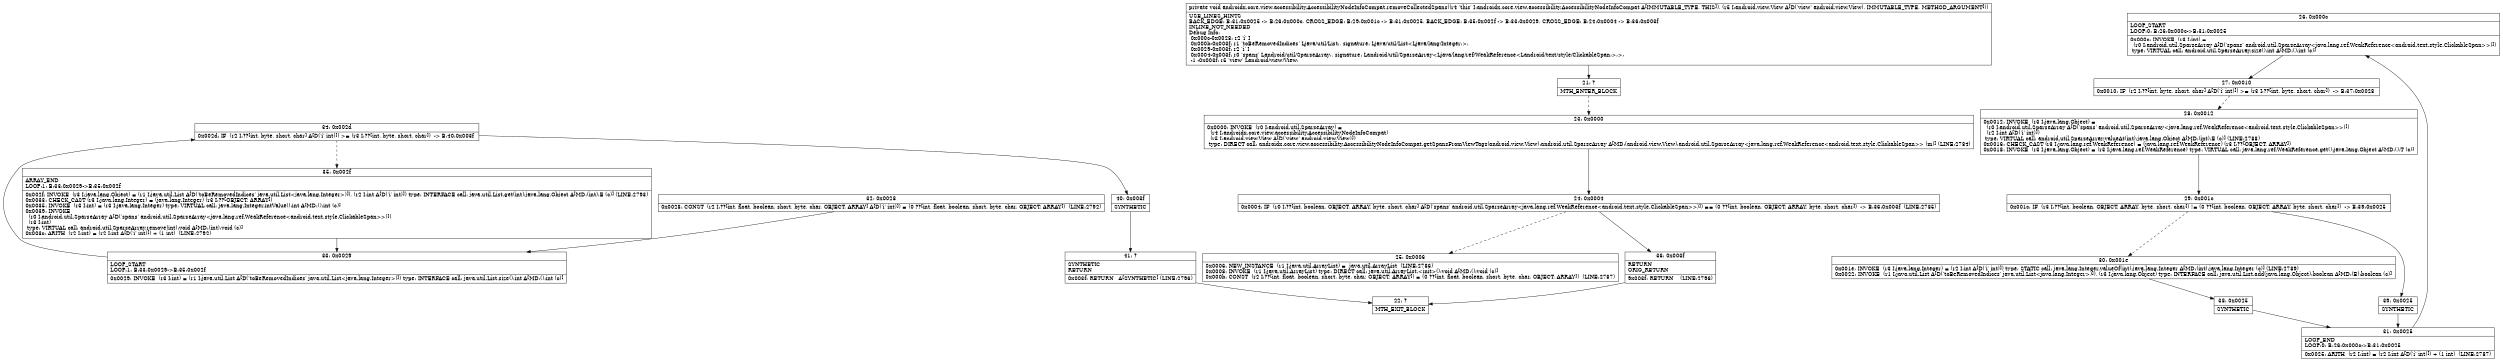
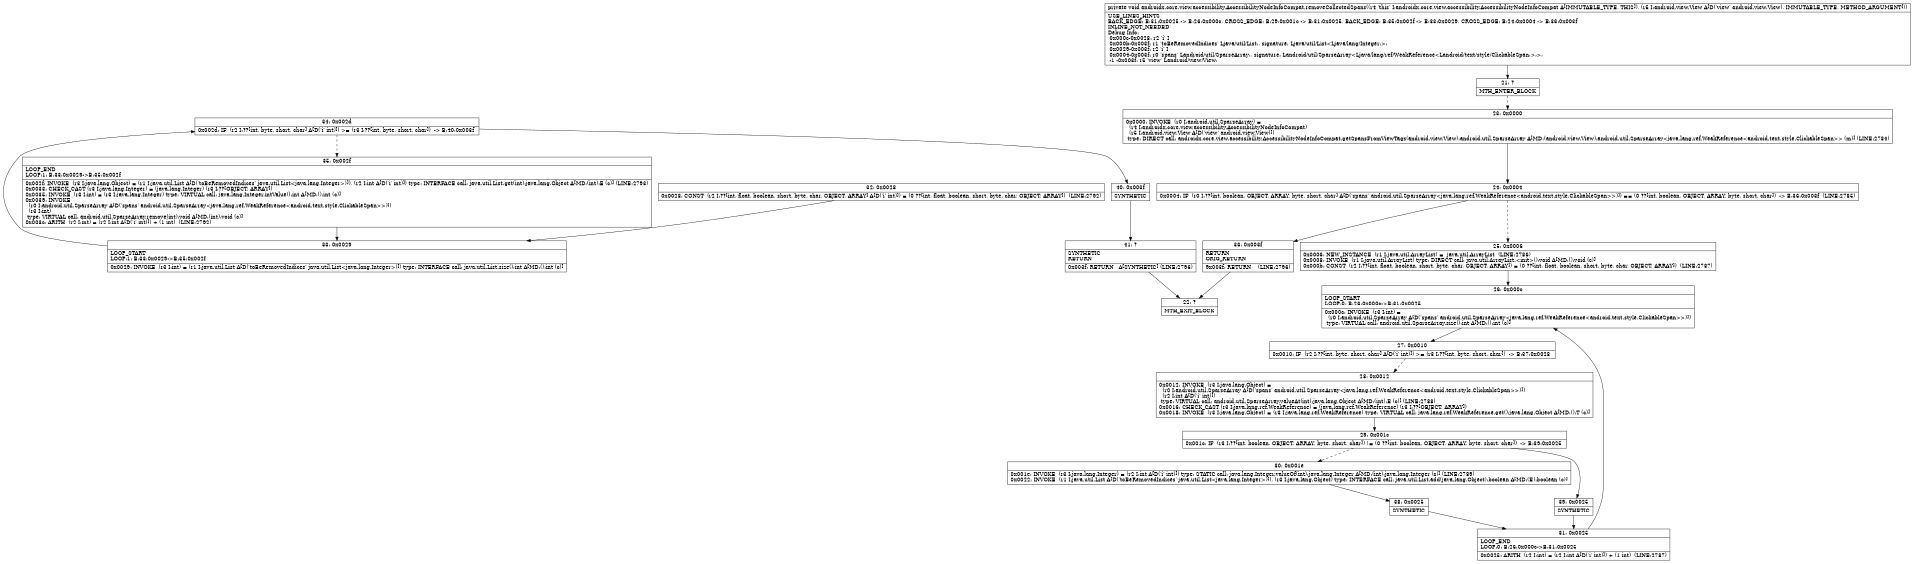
node "35: 0x002f": text "ARRAY_END" -> "LOOP_END"
edge "25: 0x0006" -> "26: 0x000c": added
